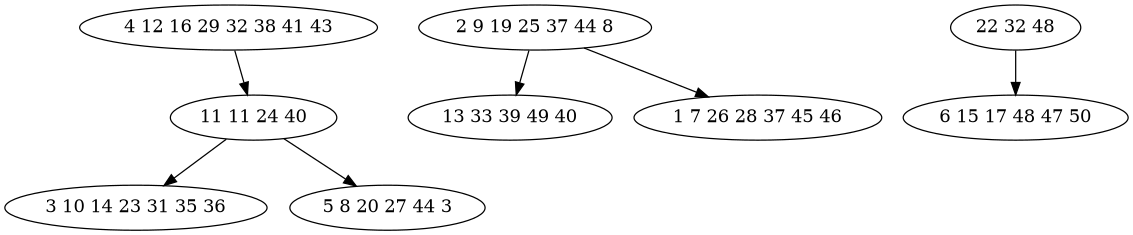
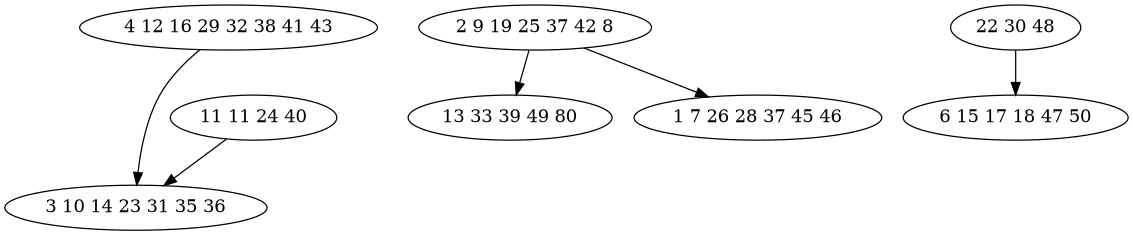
node "2 9 19 25 37 44 8": label "2 9 19 25 37 44 8" -> "2 9 19 25 37 42 8"
node "22 32 48": label "22 32 48" -> "22 30 48"
edge "4 12 16 29 32 38 41 43" -> "11 11 24 40": now "4 12 16 29 32 38 41 43" -> "3 10 14 23 31 35 36"
node "13 33 39 49 40": label "13 33 39 49 40" -> "13 33 39 49 80"
node "6 15 17 48 47 50": label "6 15 17 48 47 50" -> "6 15 17 18 47 50"
node "5 8 20 27 44 3": removed
